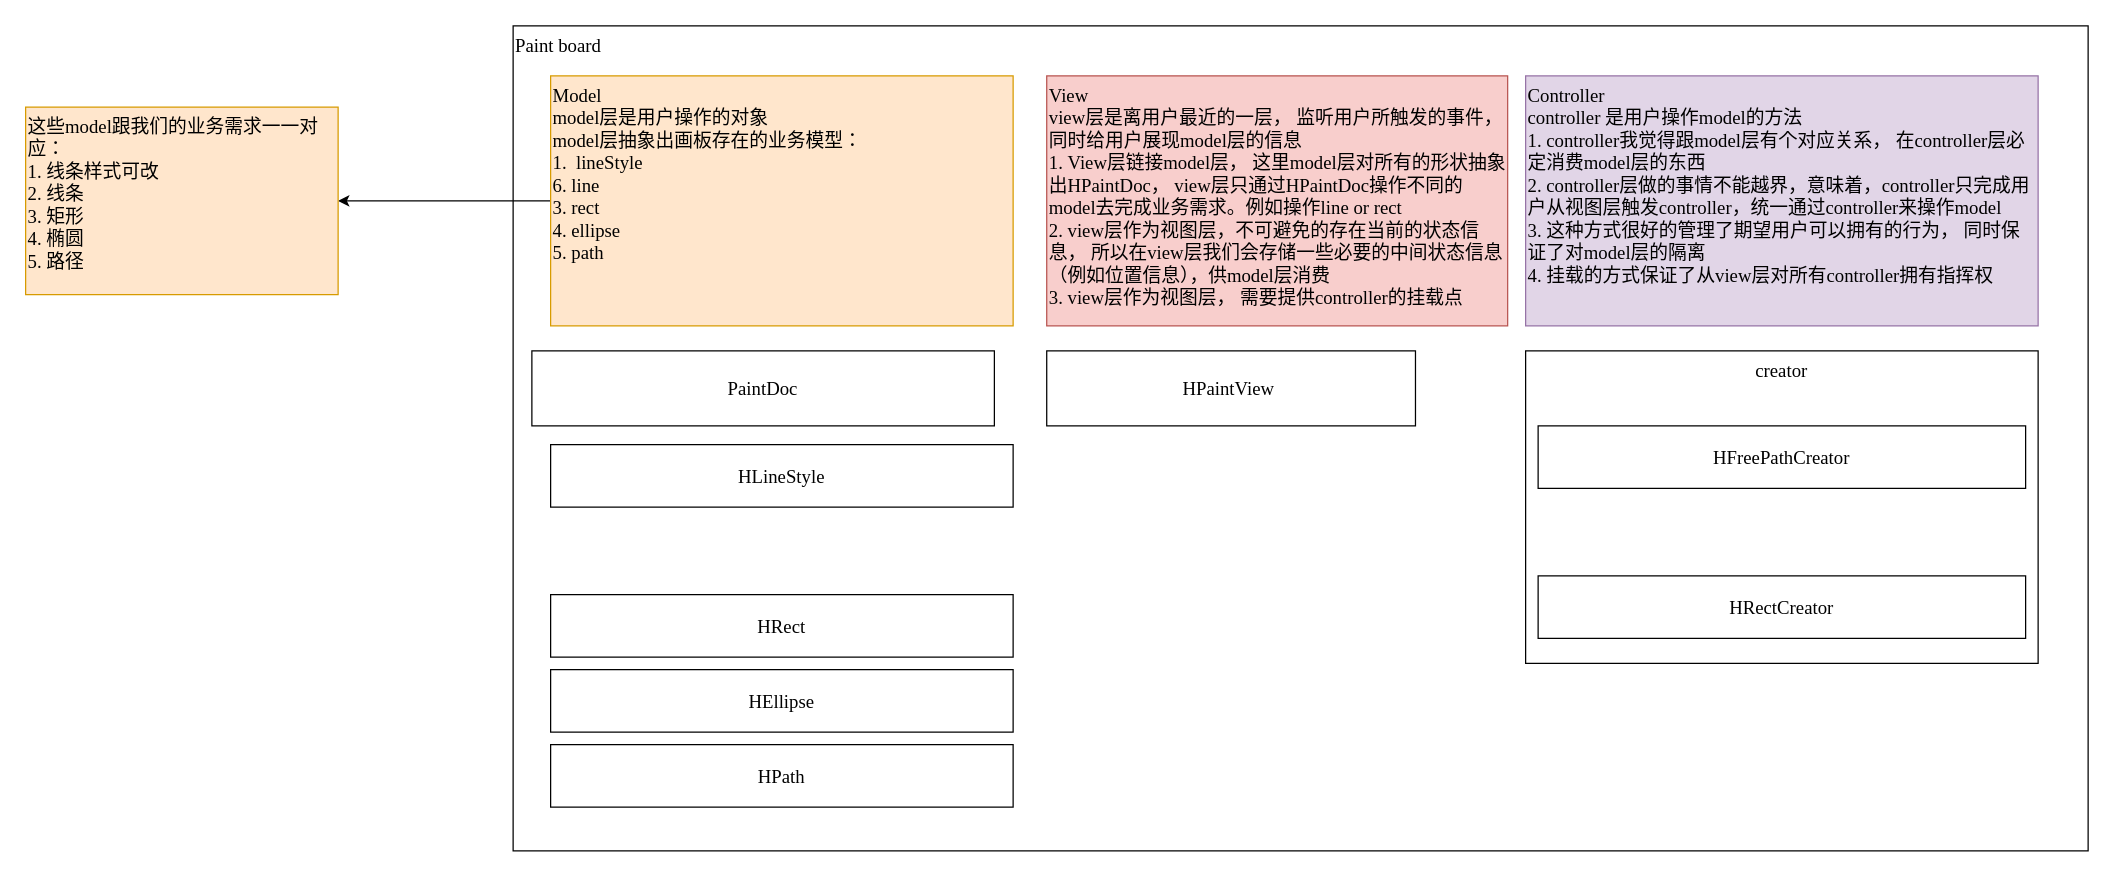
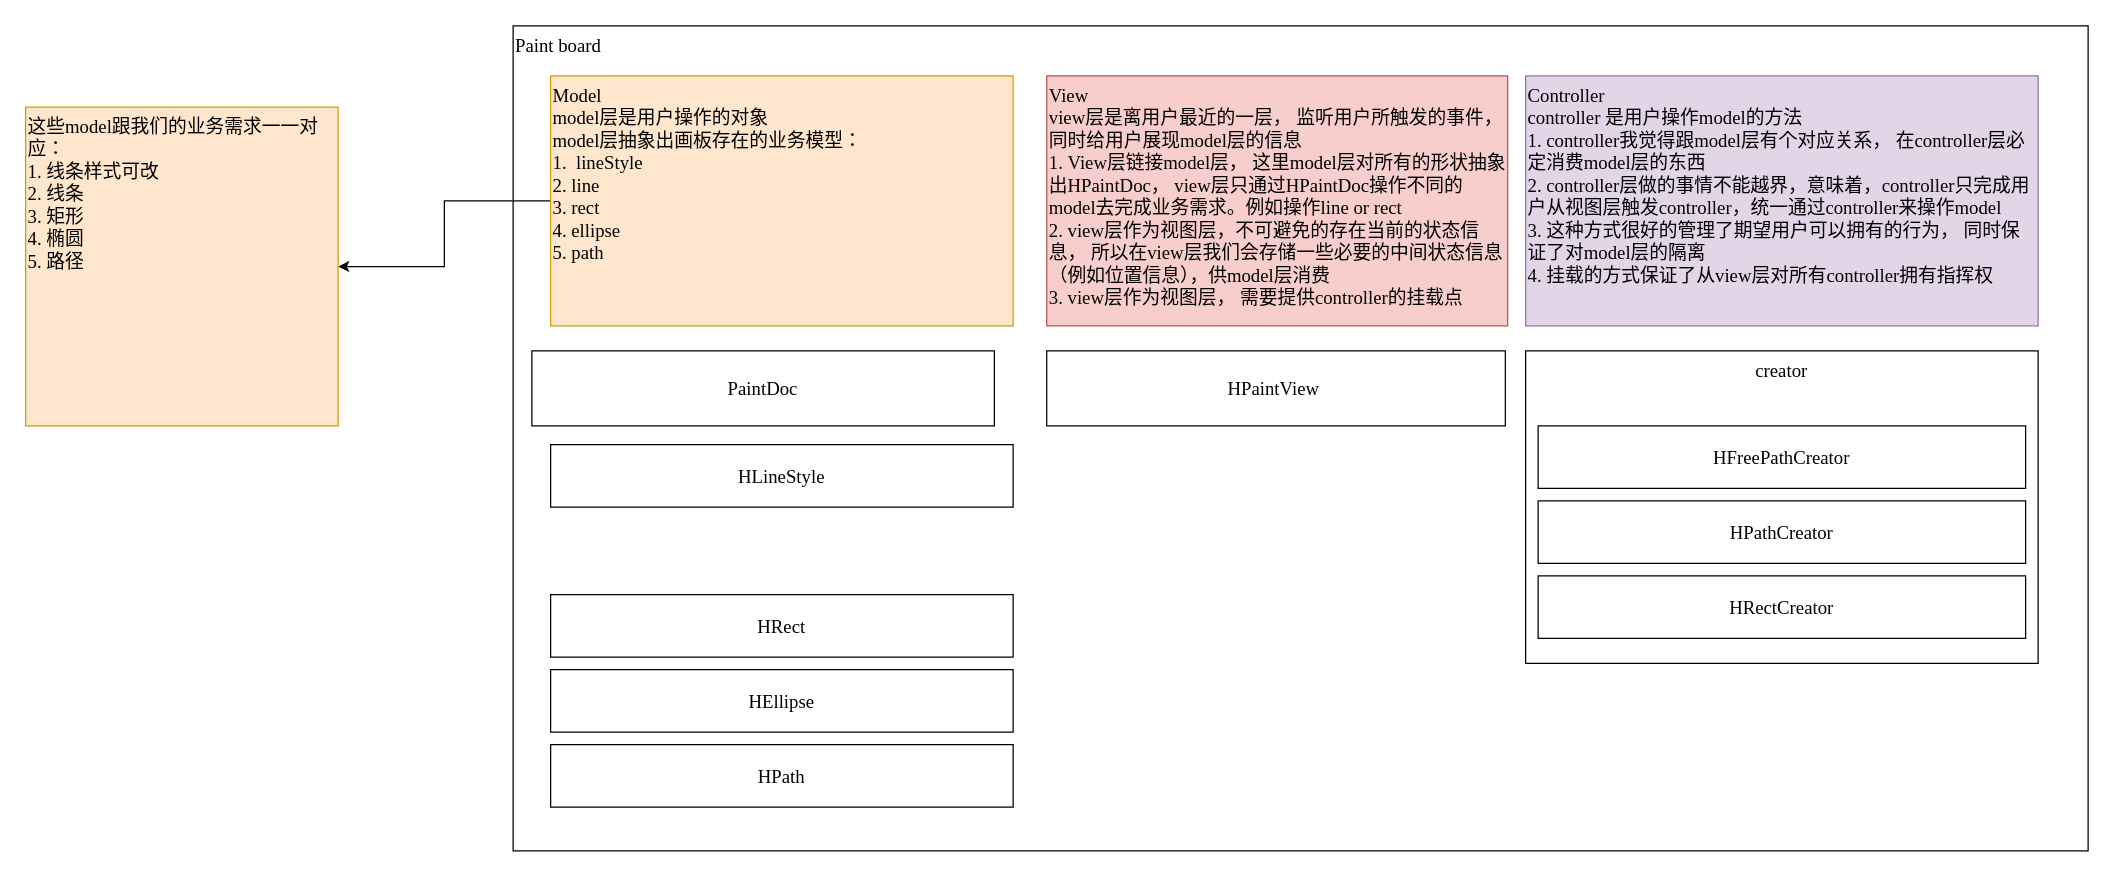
node "Model model层是用户操作的对象 model层抽象出画板存在的业务模型： 1. lineStyle 6. line 3. rect 4. ellipse 5. path": label "Model model层是用户操作的对象 model层抽象出画板存在的业务模型： 1. lineStyle 6. line 3. rect 4. ellipse 5. path" -> "Model model层是用户操作的对象 model层抽象出画板存在的业务模型： 1. lineStyle 2. line 3. rect 4. ellipse 5. path"
node "这些model跟我们的业务需求一一对应：1. 线条样式可改2. 线条3. 矩形4. 椭圆5. 路径": size 313x188 -> 313x319
node "HPaintView": size 369x75 -> 459x75
node "HPathCreator": added
